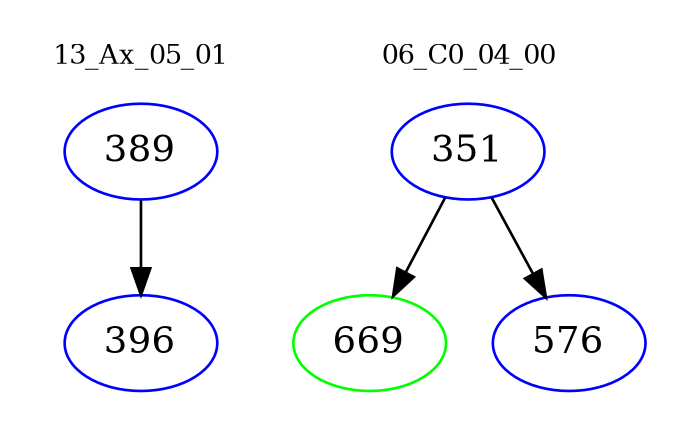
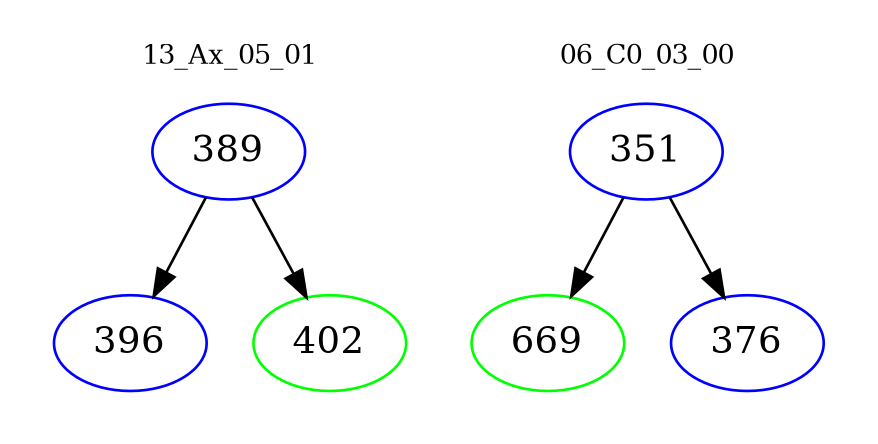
cluster "06_C0_04_00": label "06_C0_04_00" -> "06_C0_03_00"
node "402": added
node "576": label "576" -> "376"
